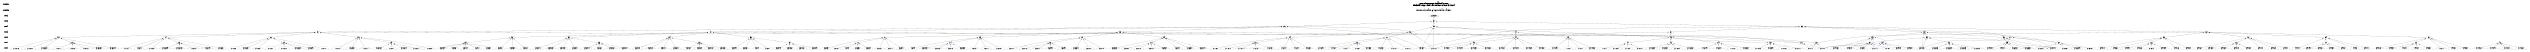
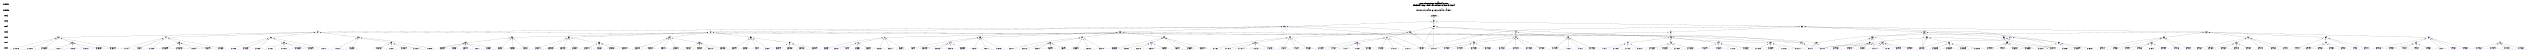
node "pv126_11_": removed
node "pv64_1_": label "pv64_1_" -> "pv62_1_"
node "pv30_12_": label "pv30_12_" -> "pv60_12_"
